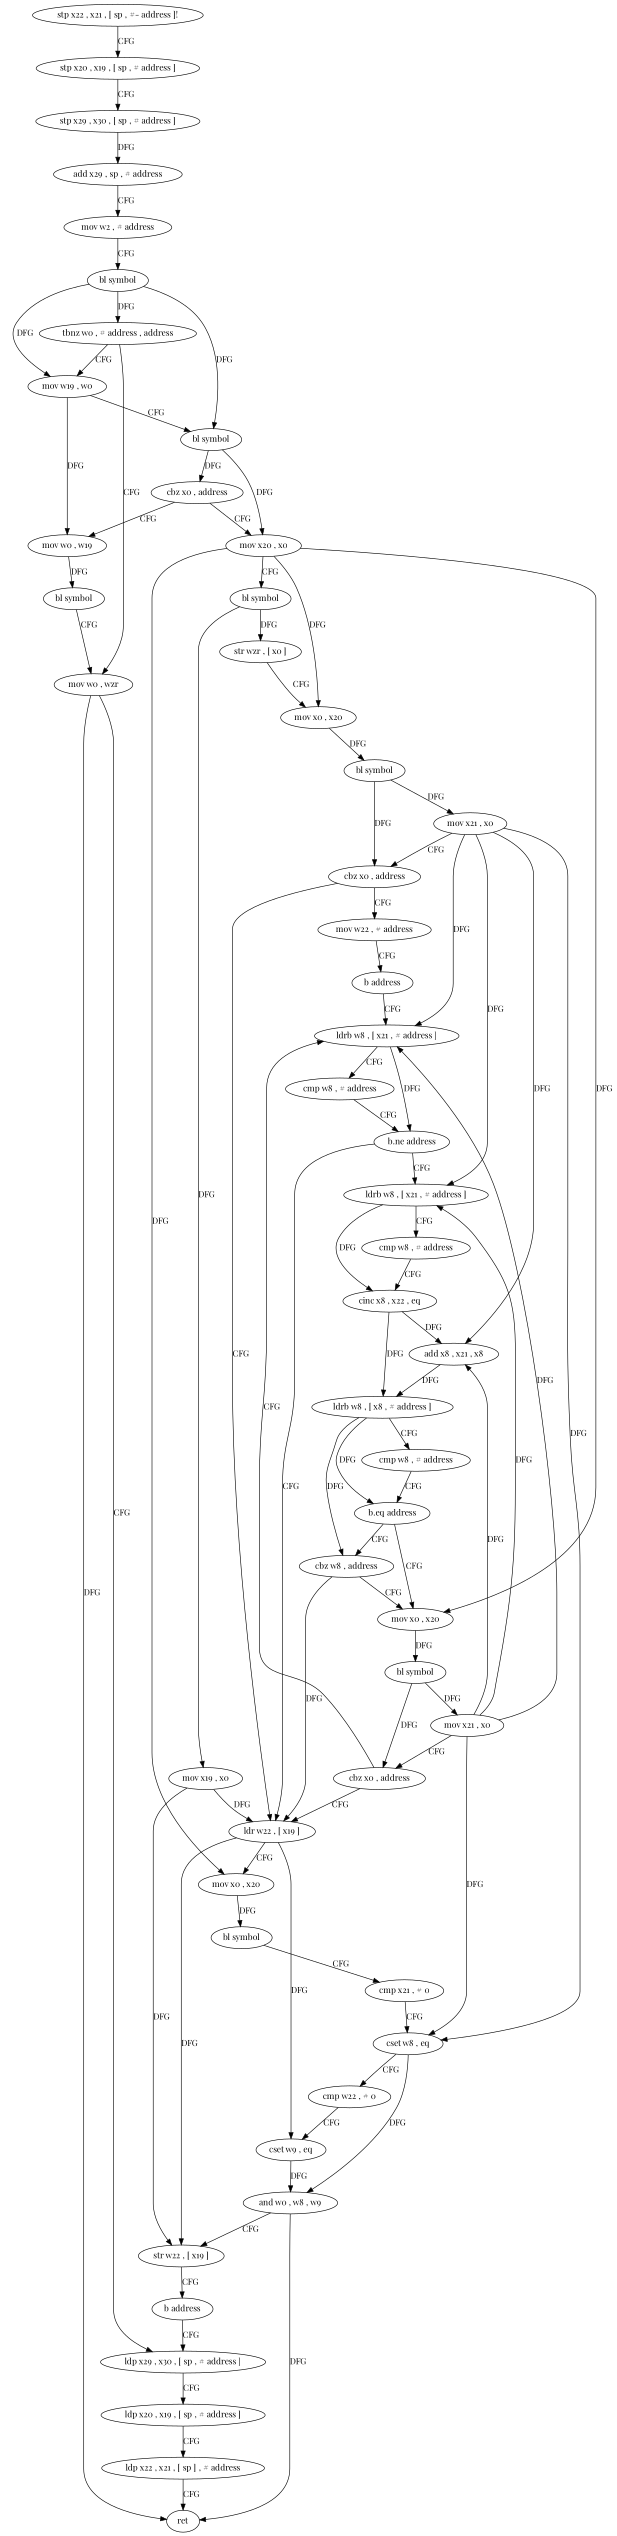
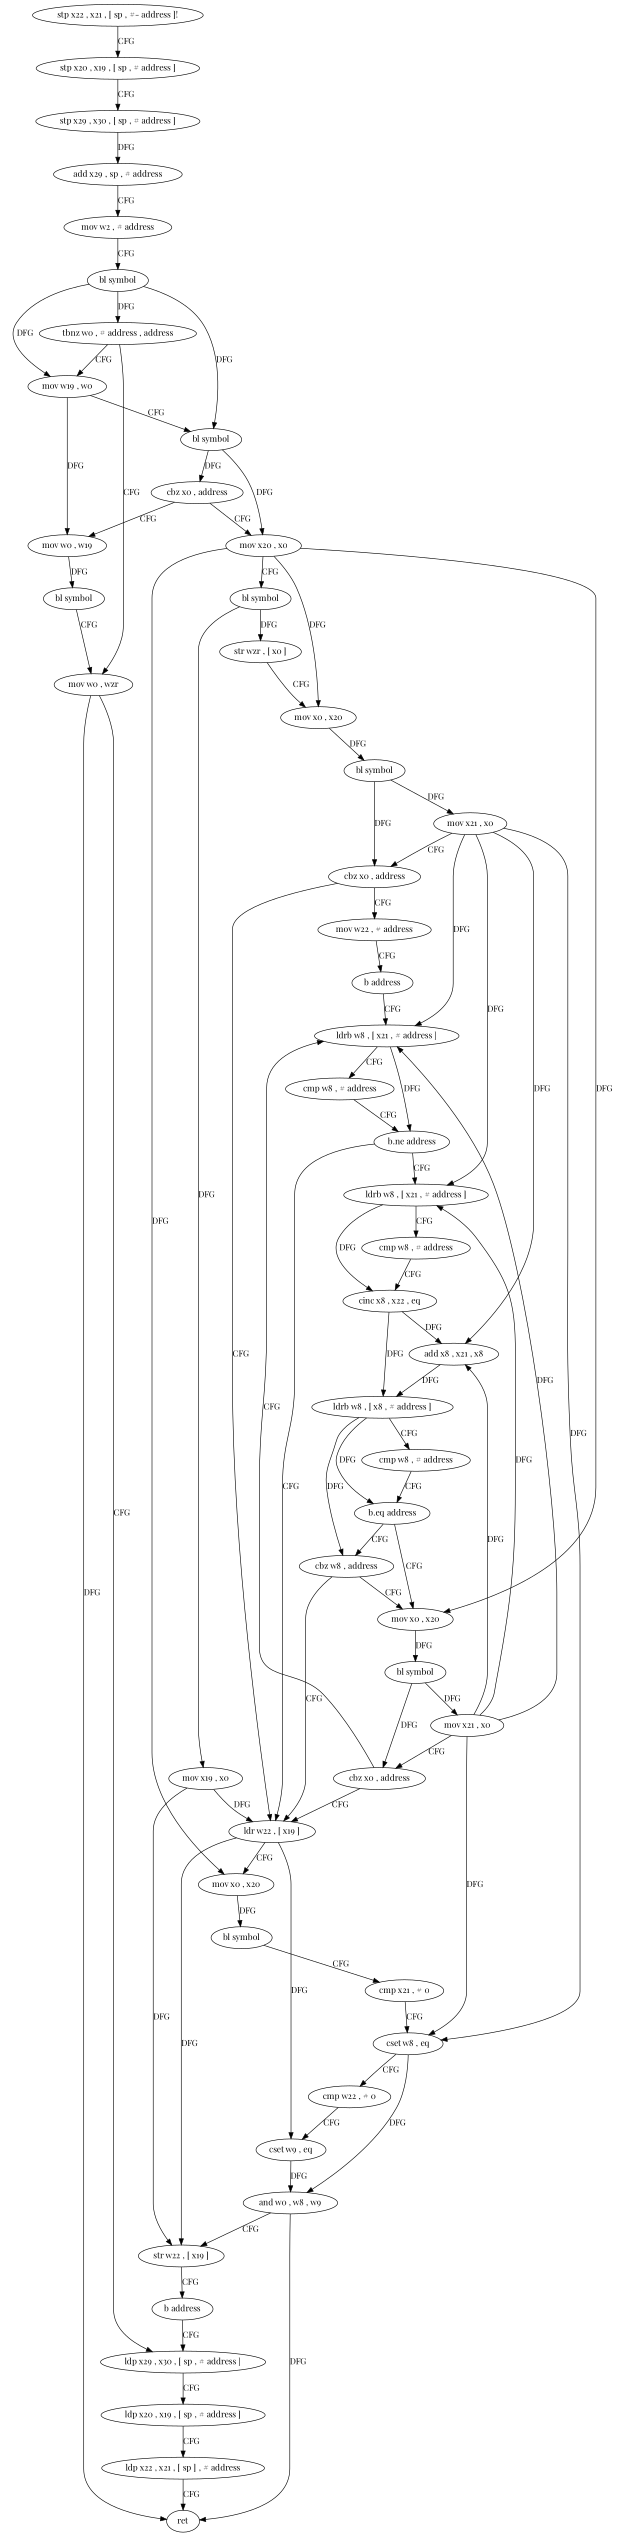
edge "cbz w8 , address" -> "ldr w22 , [ x19 ]": label "DFG" -> "CFG"
